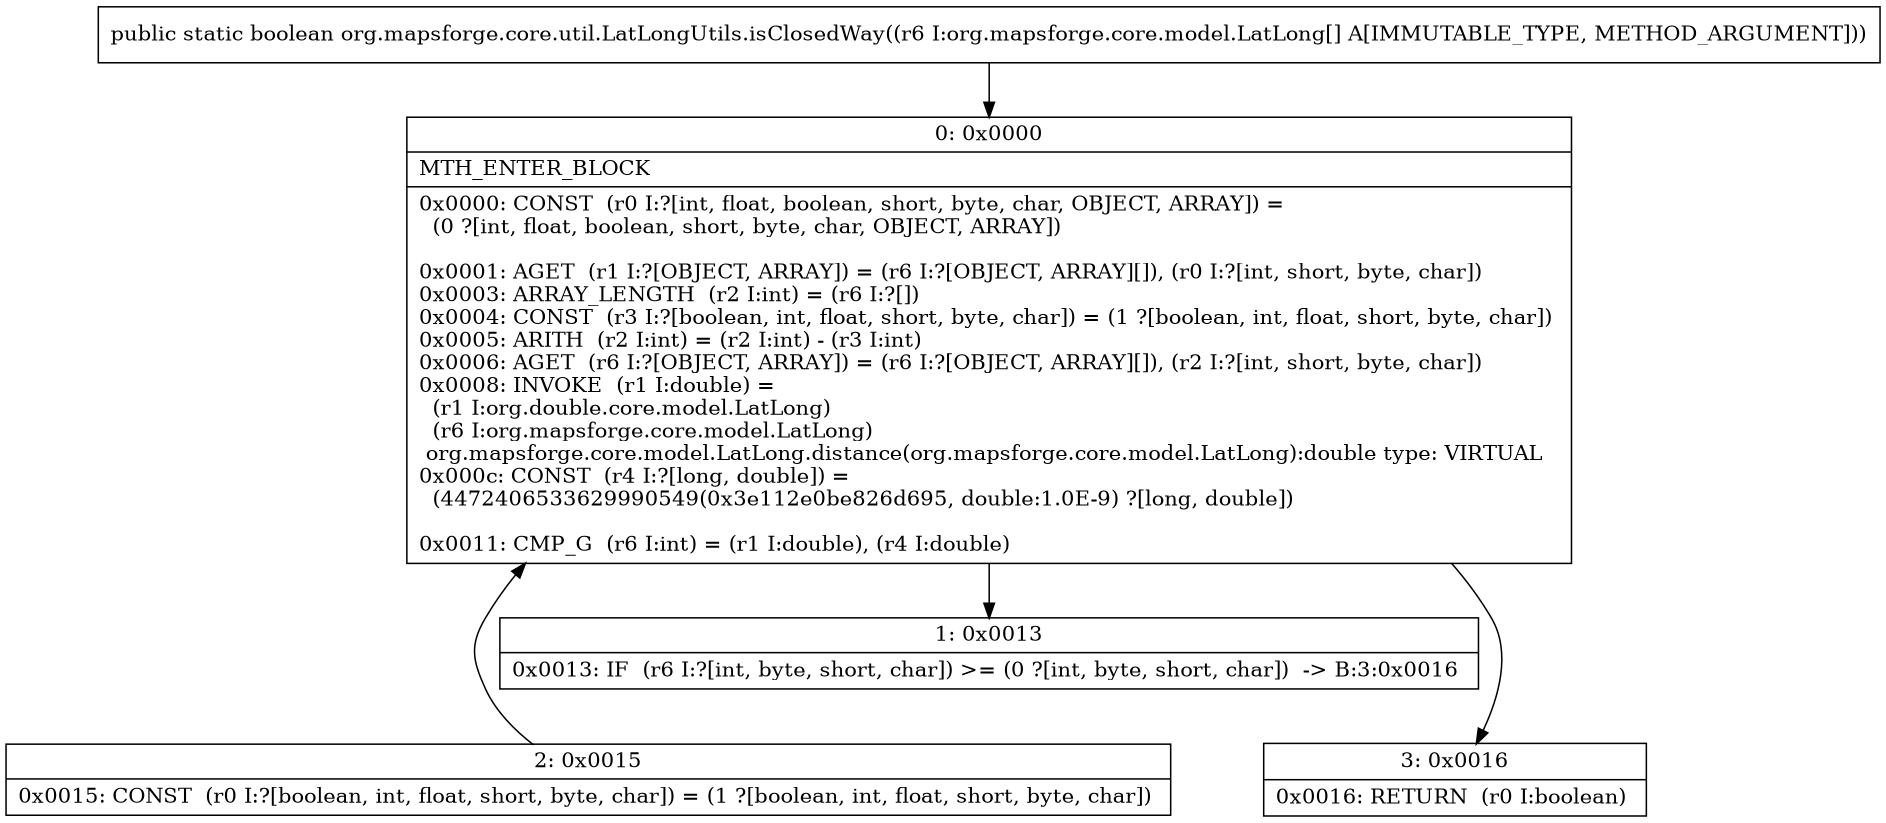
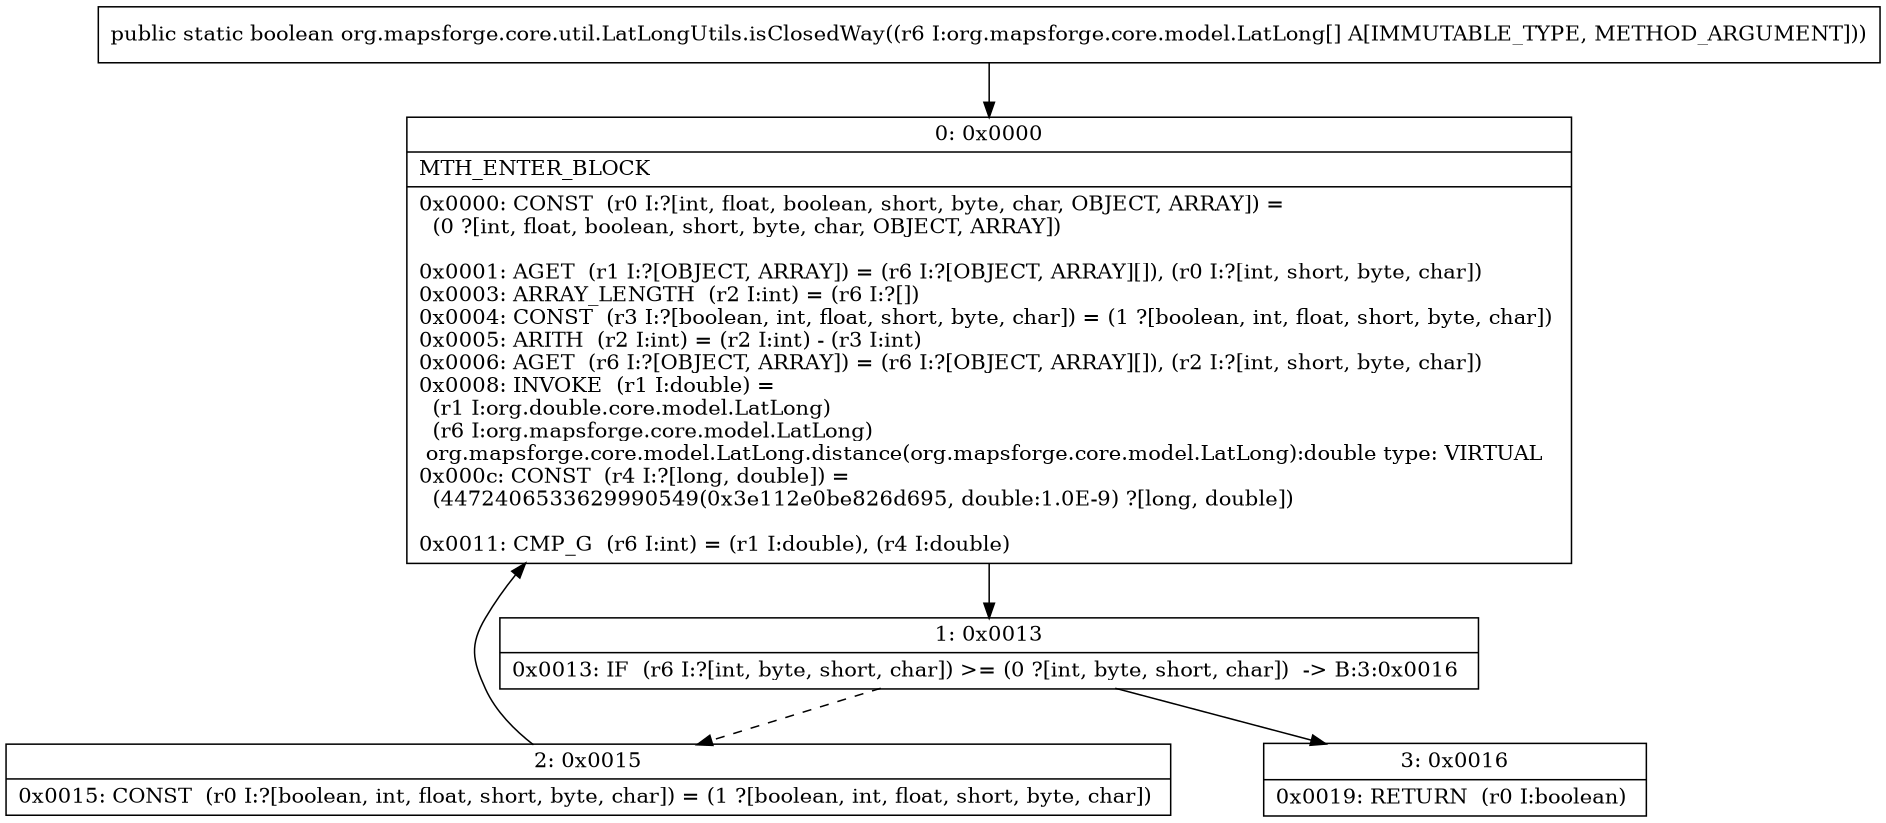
edge "0: 0x0000" -> "3: 0x0016": now "1: 0x0013" -> "3: 0x0016"
edge "1: 0x0013" -> "2: 0x0015": added
node "3: 0x0016": text "0x0016: RETURN  (r0 I:boolean)" -> "0x0019: RETURN  (r0 I:boolean)"
